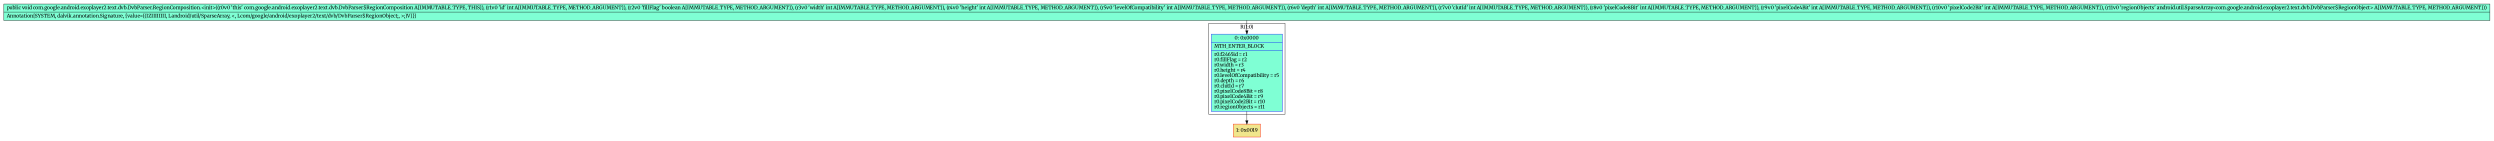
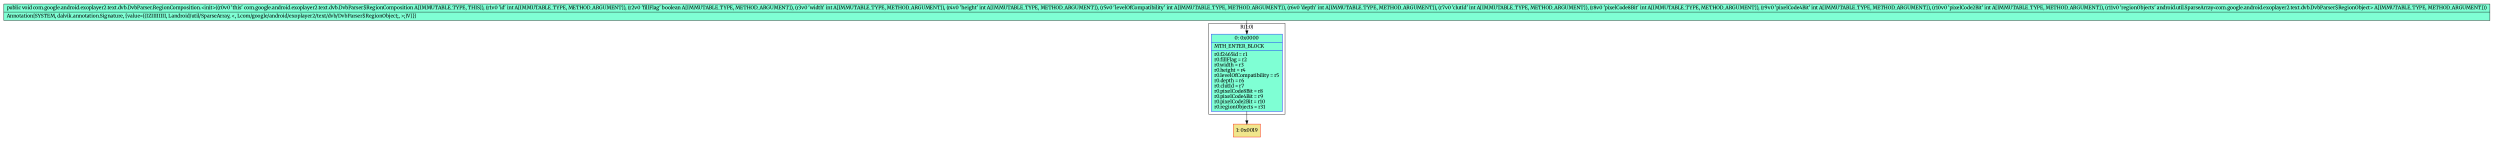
node "0: 0x0000": text "r0.regionObjects = r11" -> "r0.regionObjects = r31"
